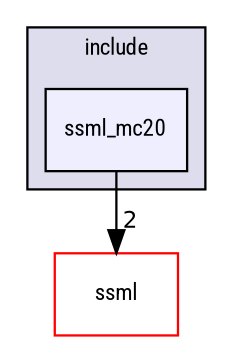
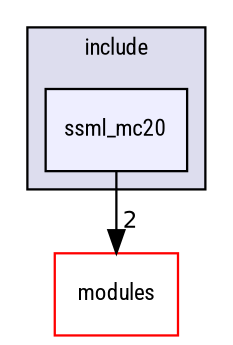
node "ssml": label "ssml" -> "modules"
